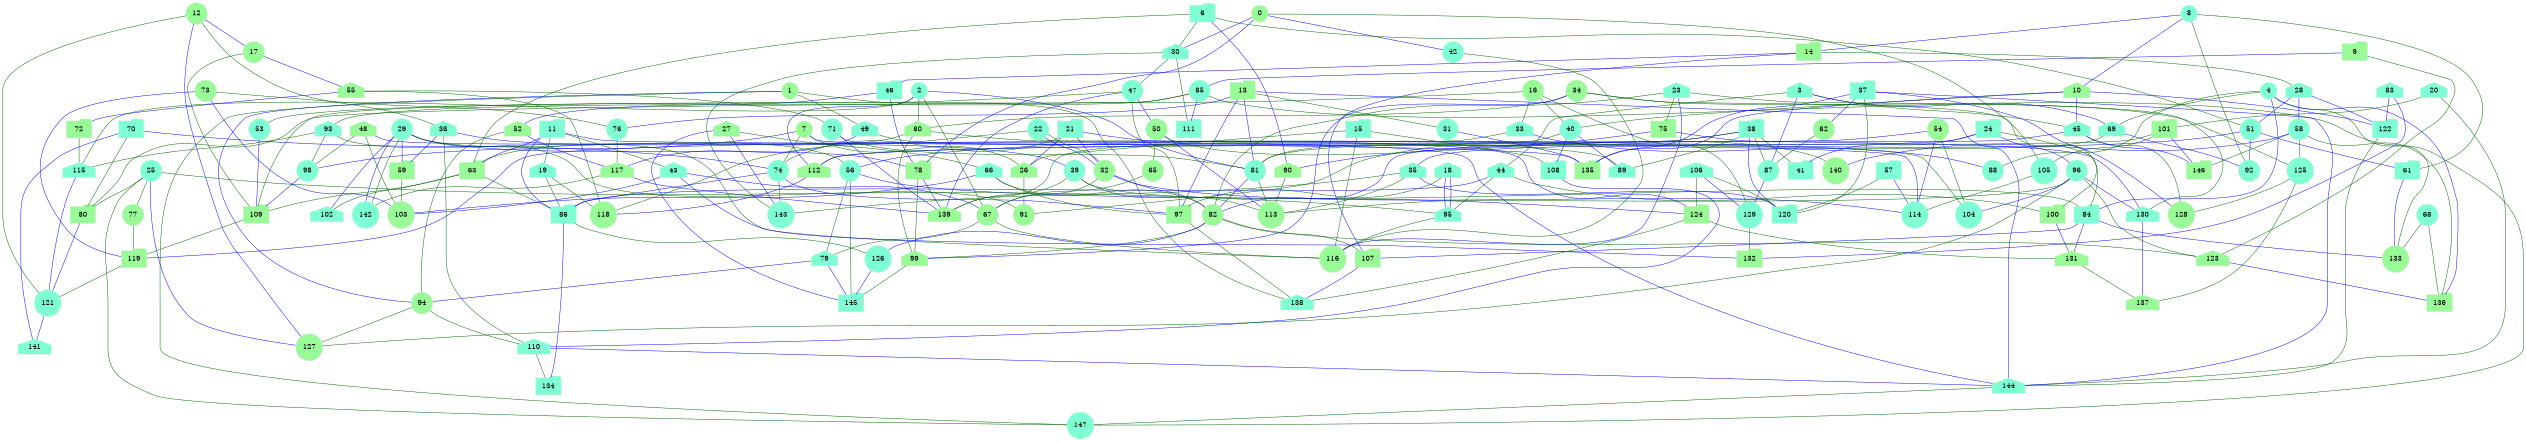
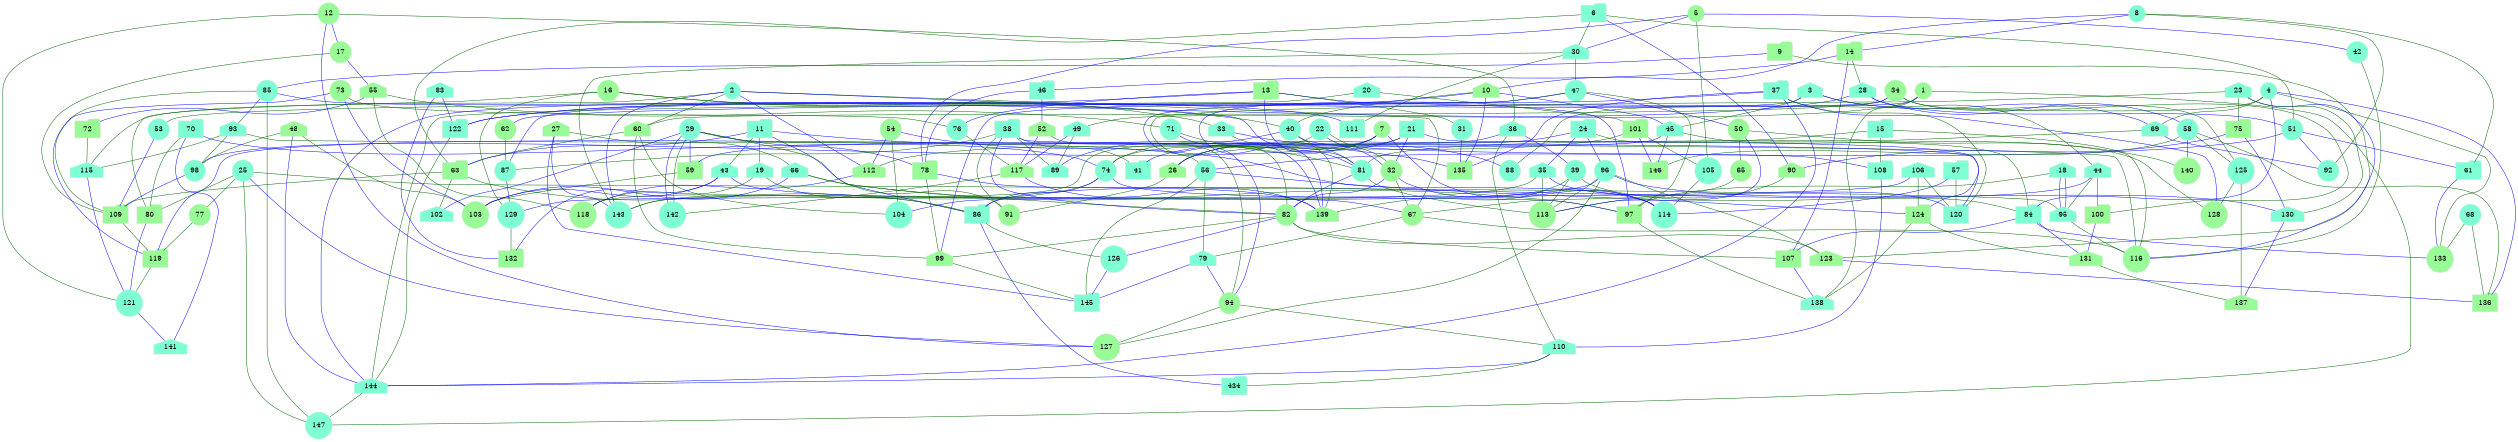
node "0": label "0" -> "5"
edge "2" -- "143": added
node "134": label "134" -> "434"
